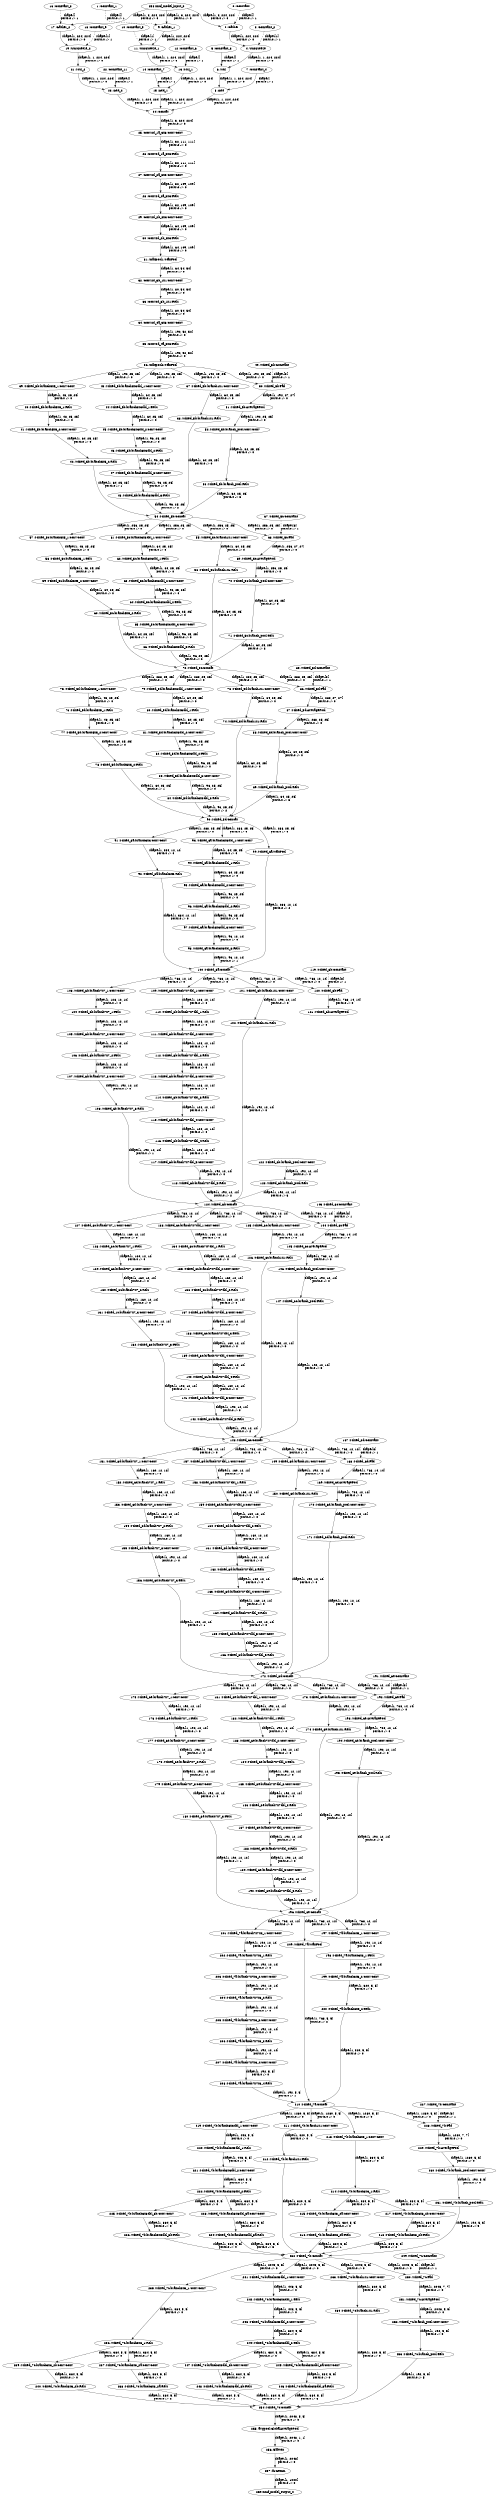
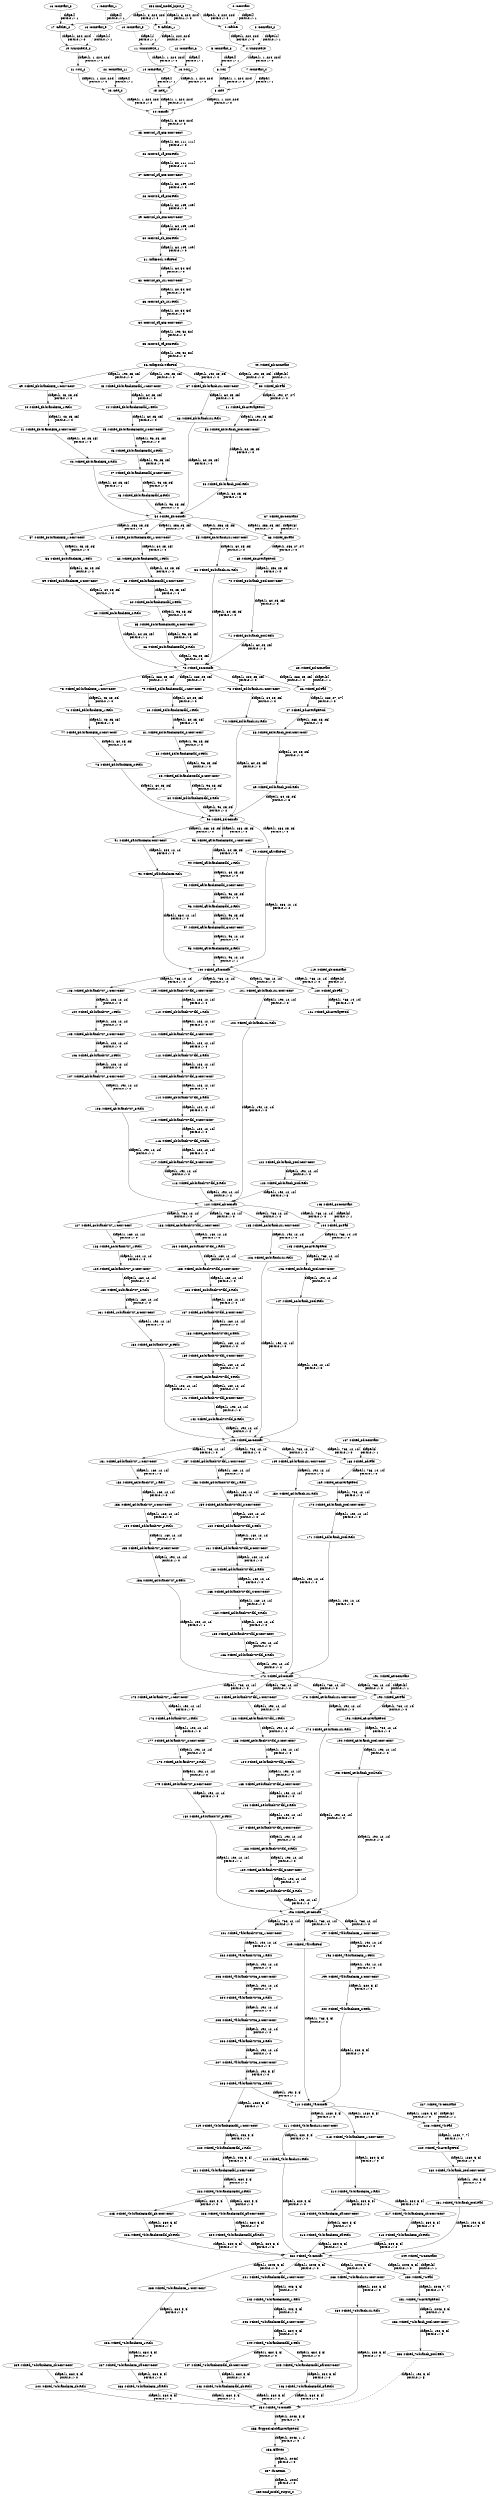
edge "117 /Mixed_6b/branch7x7dbl_5/conv/Conv" -> "118 /Mixed_6b/branch7x7dbl_5/Relu": reversed
edge "210 /Mixed_7a/Concat" -> "219 /Mixed_7b/branch3x3dbl_1/conv/Conv": now "208 /Mixed_7a/branch7x7x3_4/Relu" -> "219 /Mixed_7b/branch3x3dbl_1/conv/Conv"
node "231 /Mixed_7b/branch_pool/Relu": label "231 /Mixed_7b/branch_pool/Relu" -> "231 /Mixed_7b/branch_pool/Pad"
edge "236 /Mixed_7c/branch3x3_1/Relu" -> "239 /Mixed_7c/branch3x3_2b/conv/Conv": removed, label "shape:[1, 384, 5, 5] ports:0 -> 0"
edge "253 /Mixed_7c/branch_pool/Relu" -> "254 /Mixed_7c/Concat": style solid -> dashed
